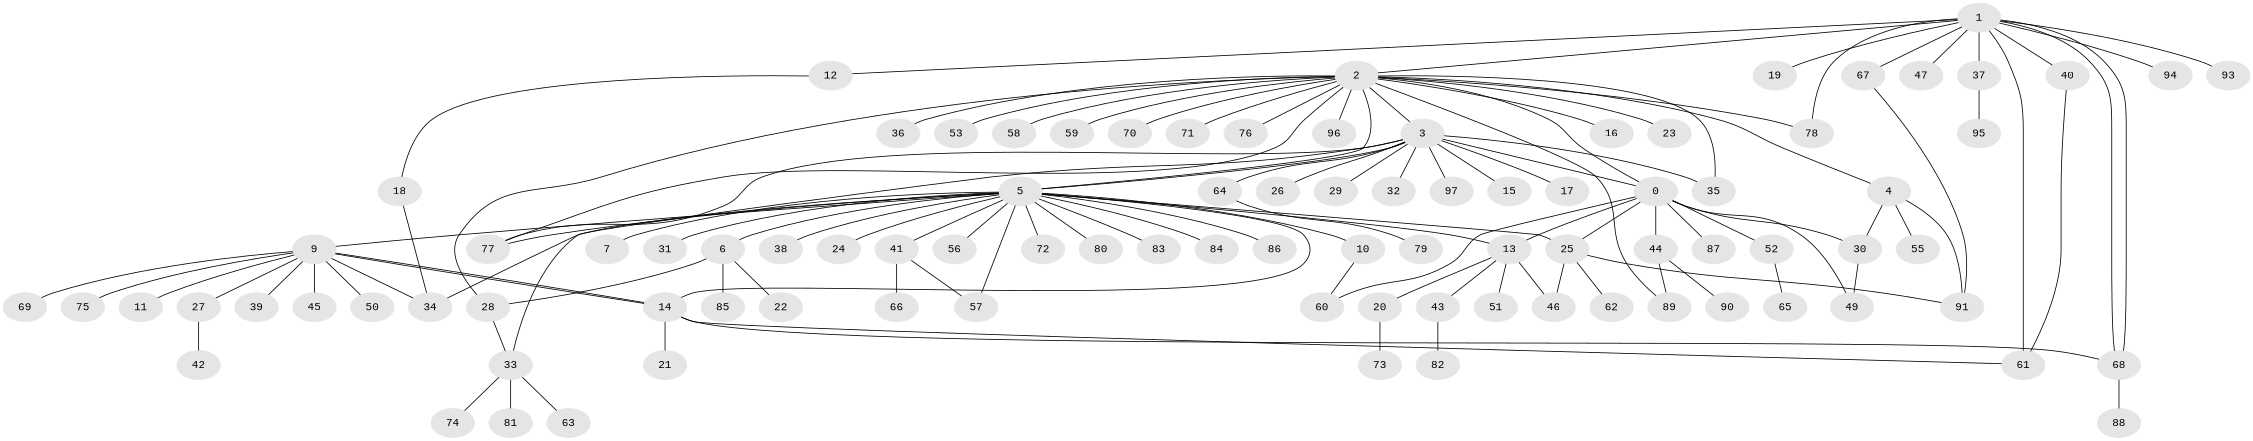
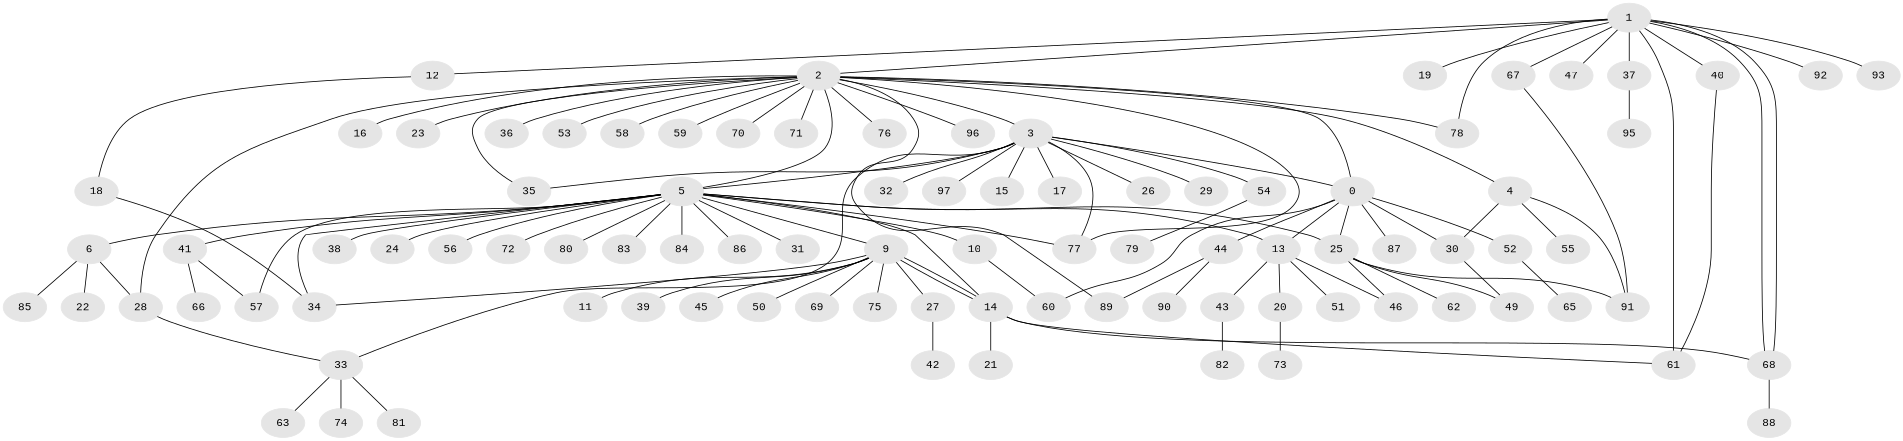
node "94": label "94" -> "92"
node "64": label "64" -> "54"
edge "0" -- "49": now "25" -- "49"
node "7": removed
